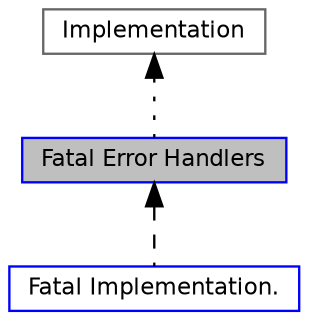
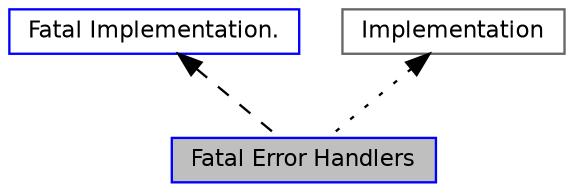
edge "Fatal Implementation." -> "Fatal Error Handlers": reversed
